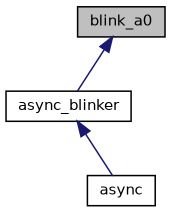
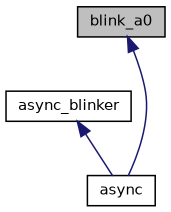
edge "async_blinker" -> "blink_a0": now "async" -> "blink_a0"
